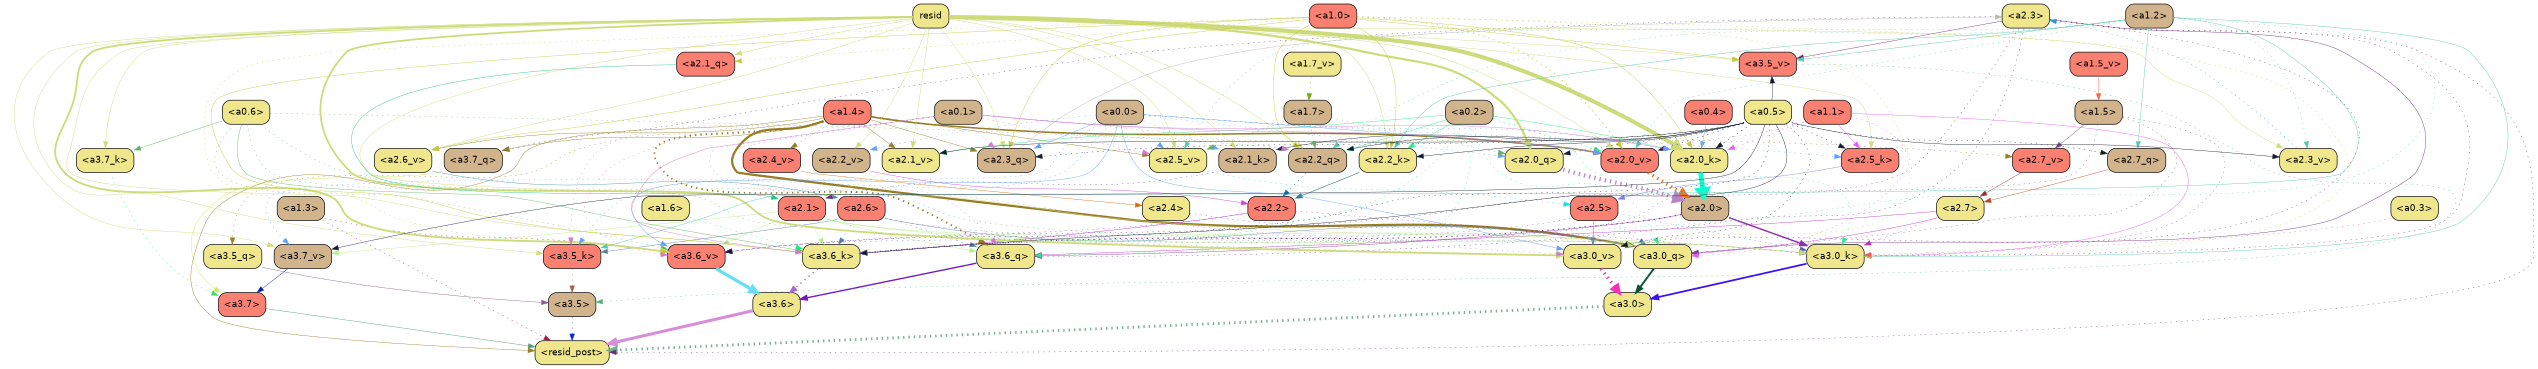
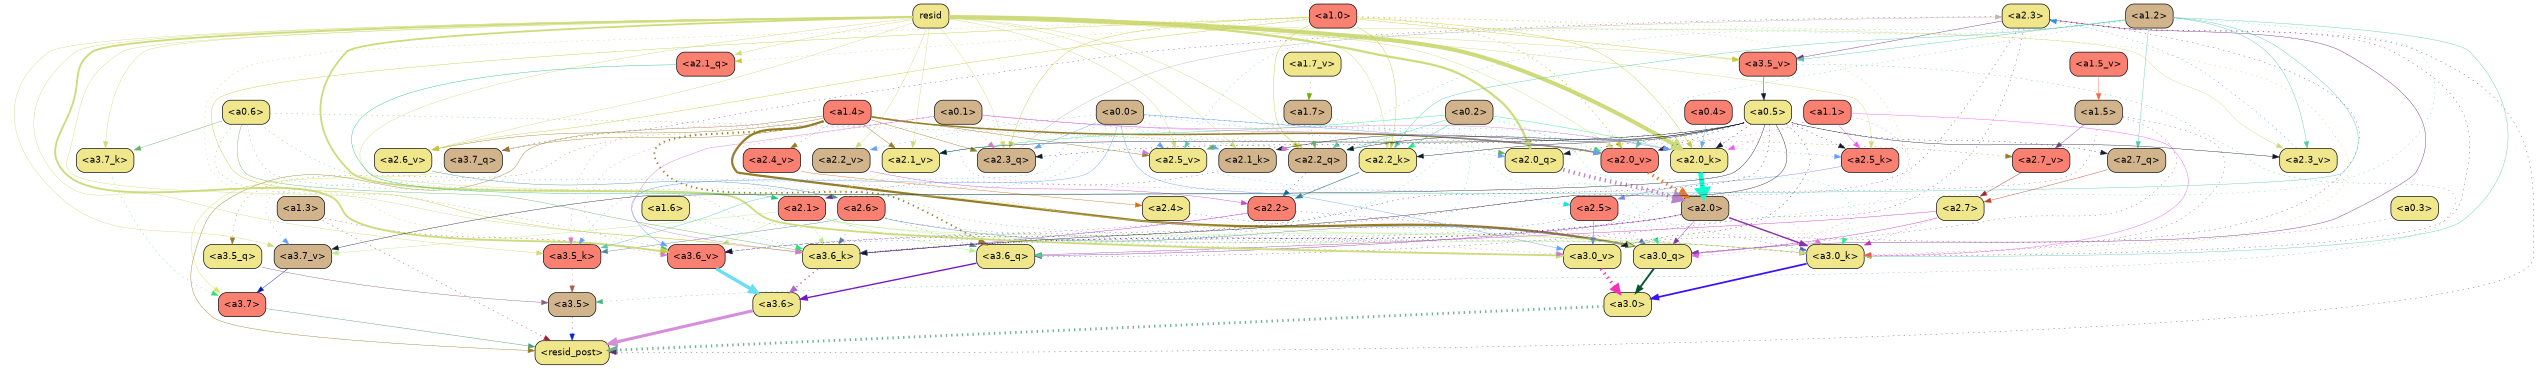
edge "<a1.2>" -> "<a2.3_v>": style dotted -> bold
edge "<a0.5>" -> "<a3.5_v>": reversed
edge "<a0.1>" -> "<a3.6_q>": now "<a0.1>" -> "<a3.0_k>"
edge "<a2.0>" -> "<a3.0_q>": added
